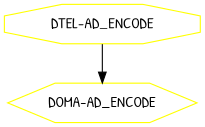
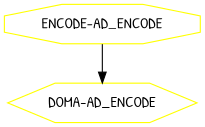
node "DTEL-AD_ENCODE": label "DTEL-AD_ENCODE" -> "ENCODE-AD_ENCODE"
